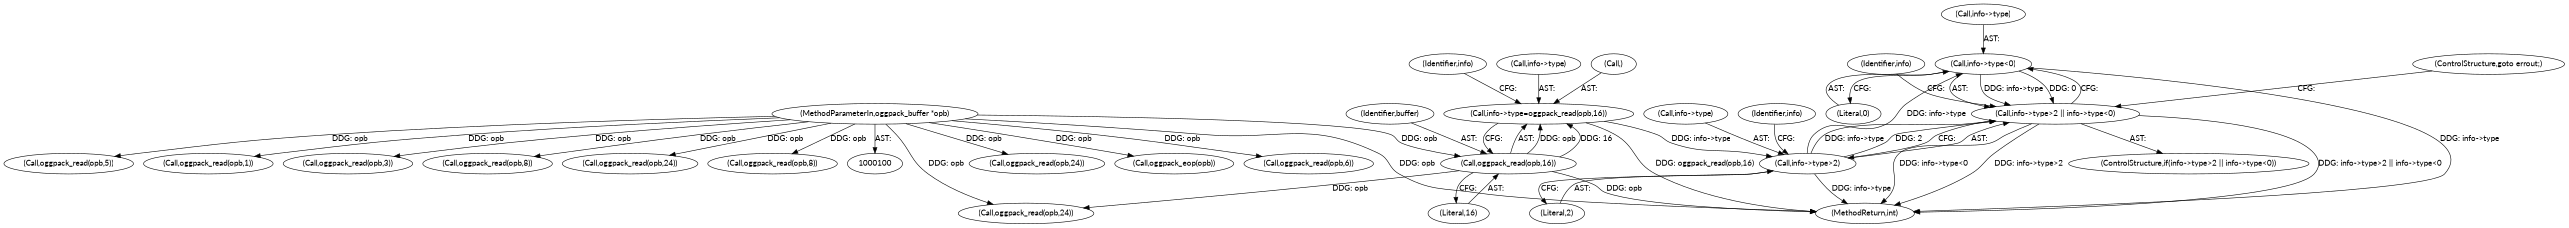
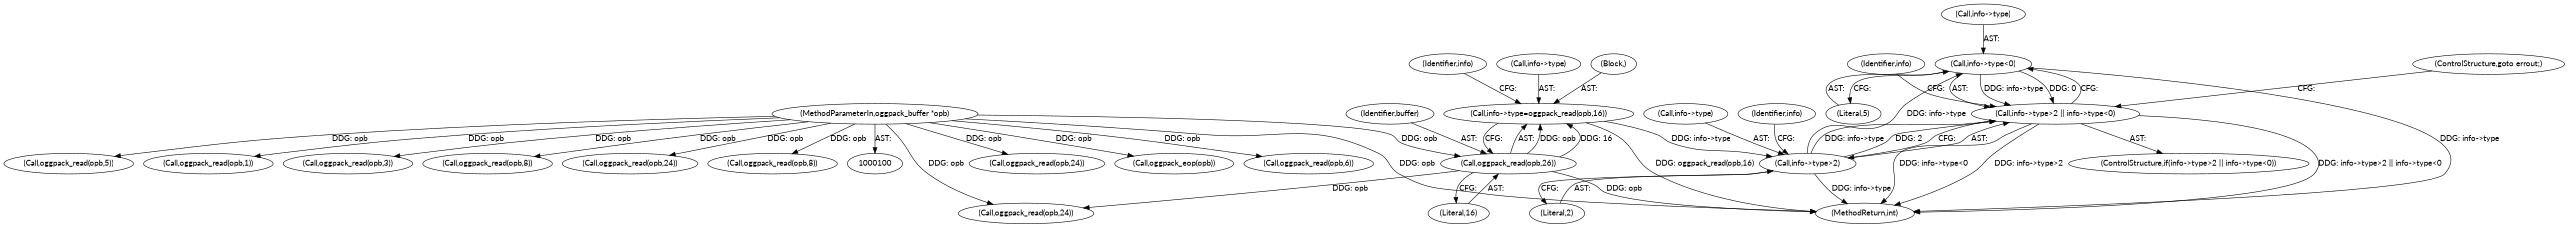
node "(Call,)": label "(Call,)" -> "(Block,)"
node "(Literal,0)": label "(Literal,0)" -> "(Literal,5)"
node "(Call,oggpack_read(opb,16))": label "(Call,oggpack_read(opb,16))" -> "(Call,oggpack_read(opb,26))"
